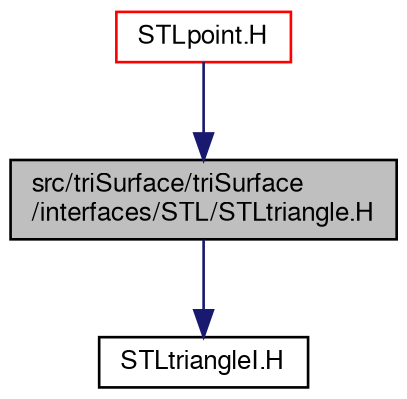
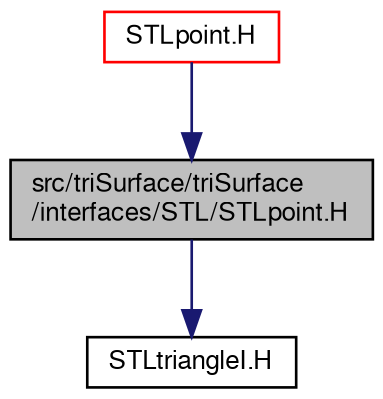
node "src/triSurface/triSurface /interfaces/STL/STLtriangle.H": label "src/triSurface/triSurface /interfaces/STL/STLtriangle.H" -> "src/triSurface/triSurface /interfaces/STL/STLpoint.H"
